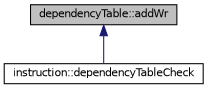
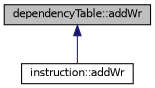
node "instruction::dependencyTableCheck": label "instruction::dependencyTableCheck" -> "instruction::addWr"
